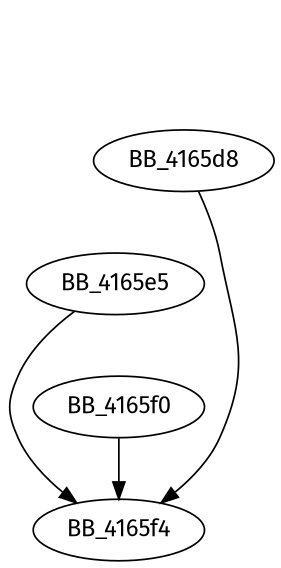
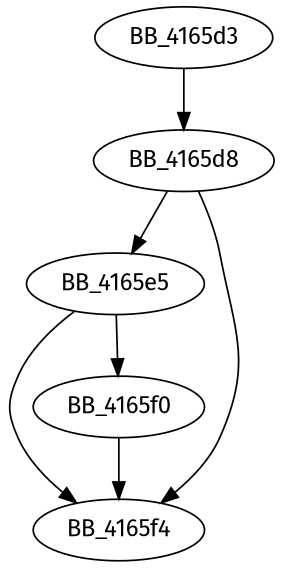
node "BB_4165d3": added
edge "BB_4165d8" -> "BB_4165e5": added
edge "BB_4165e5" -> "BB_4165f0": added
